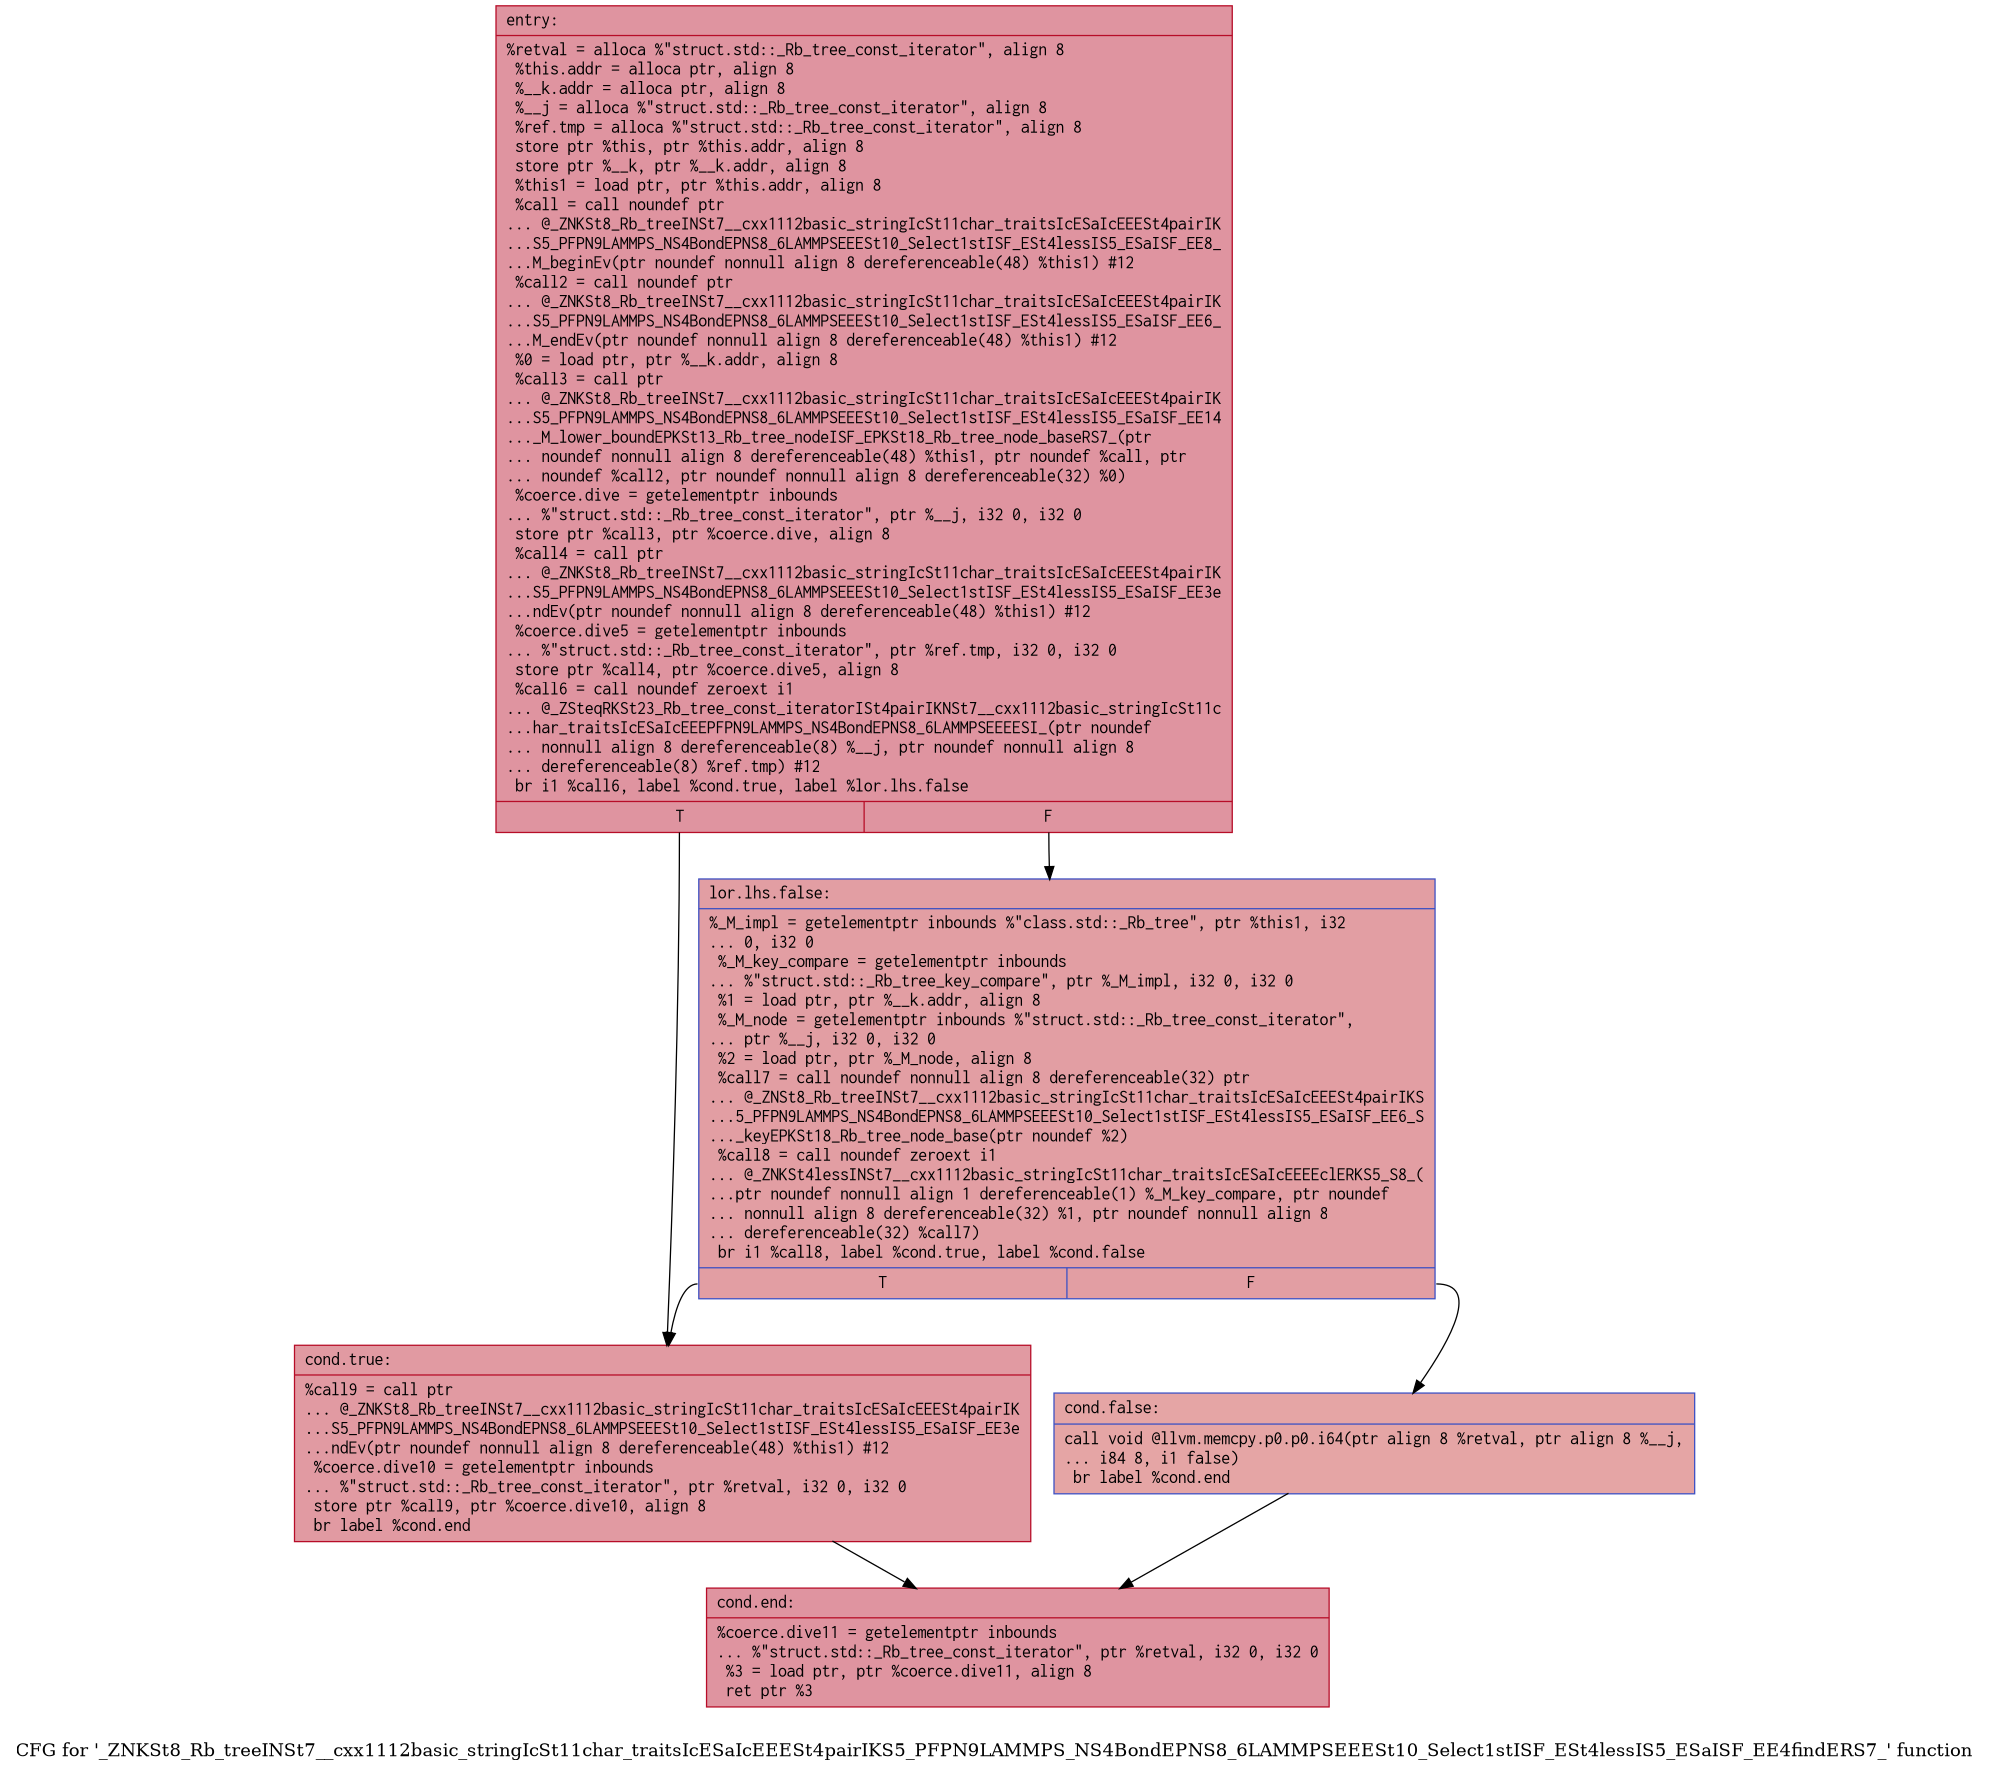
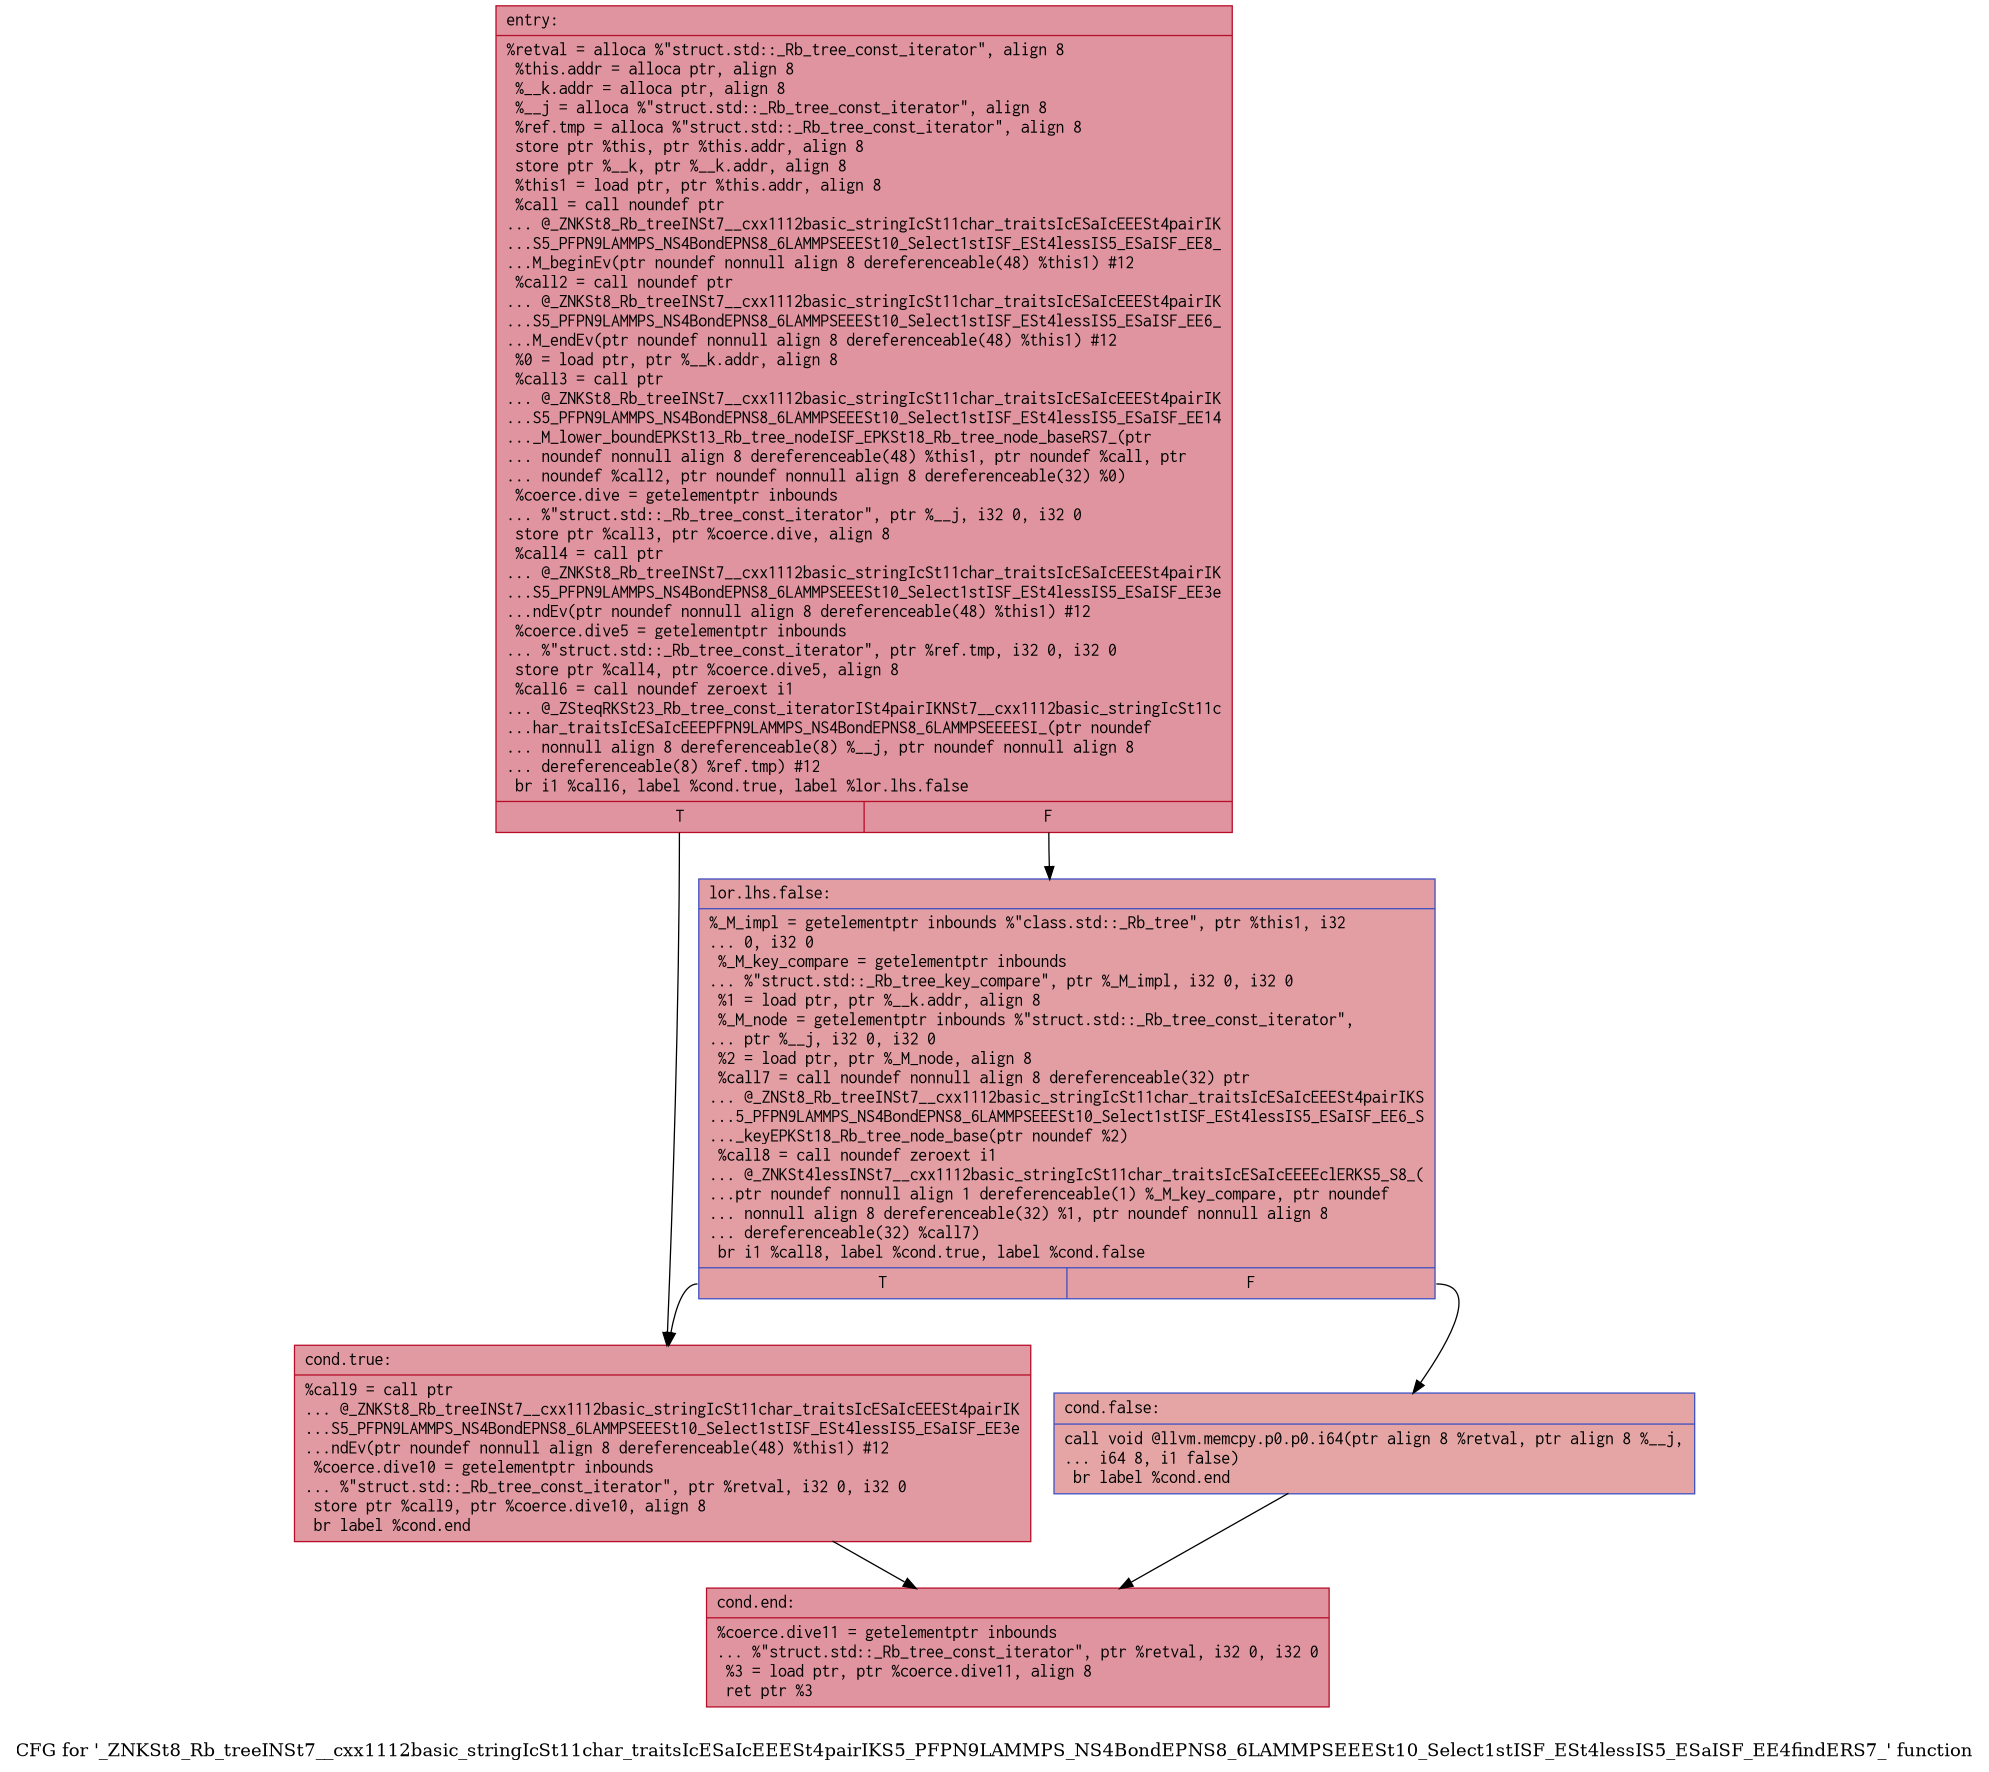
node "cond.false:": text "... i84 8, i1 false)" -> "... i64 8, i1 false)"
